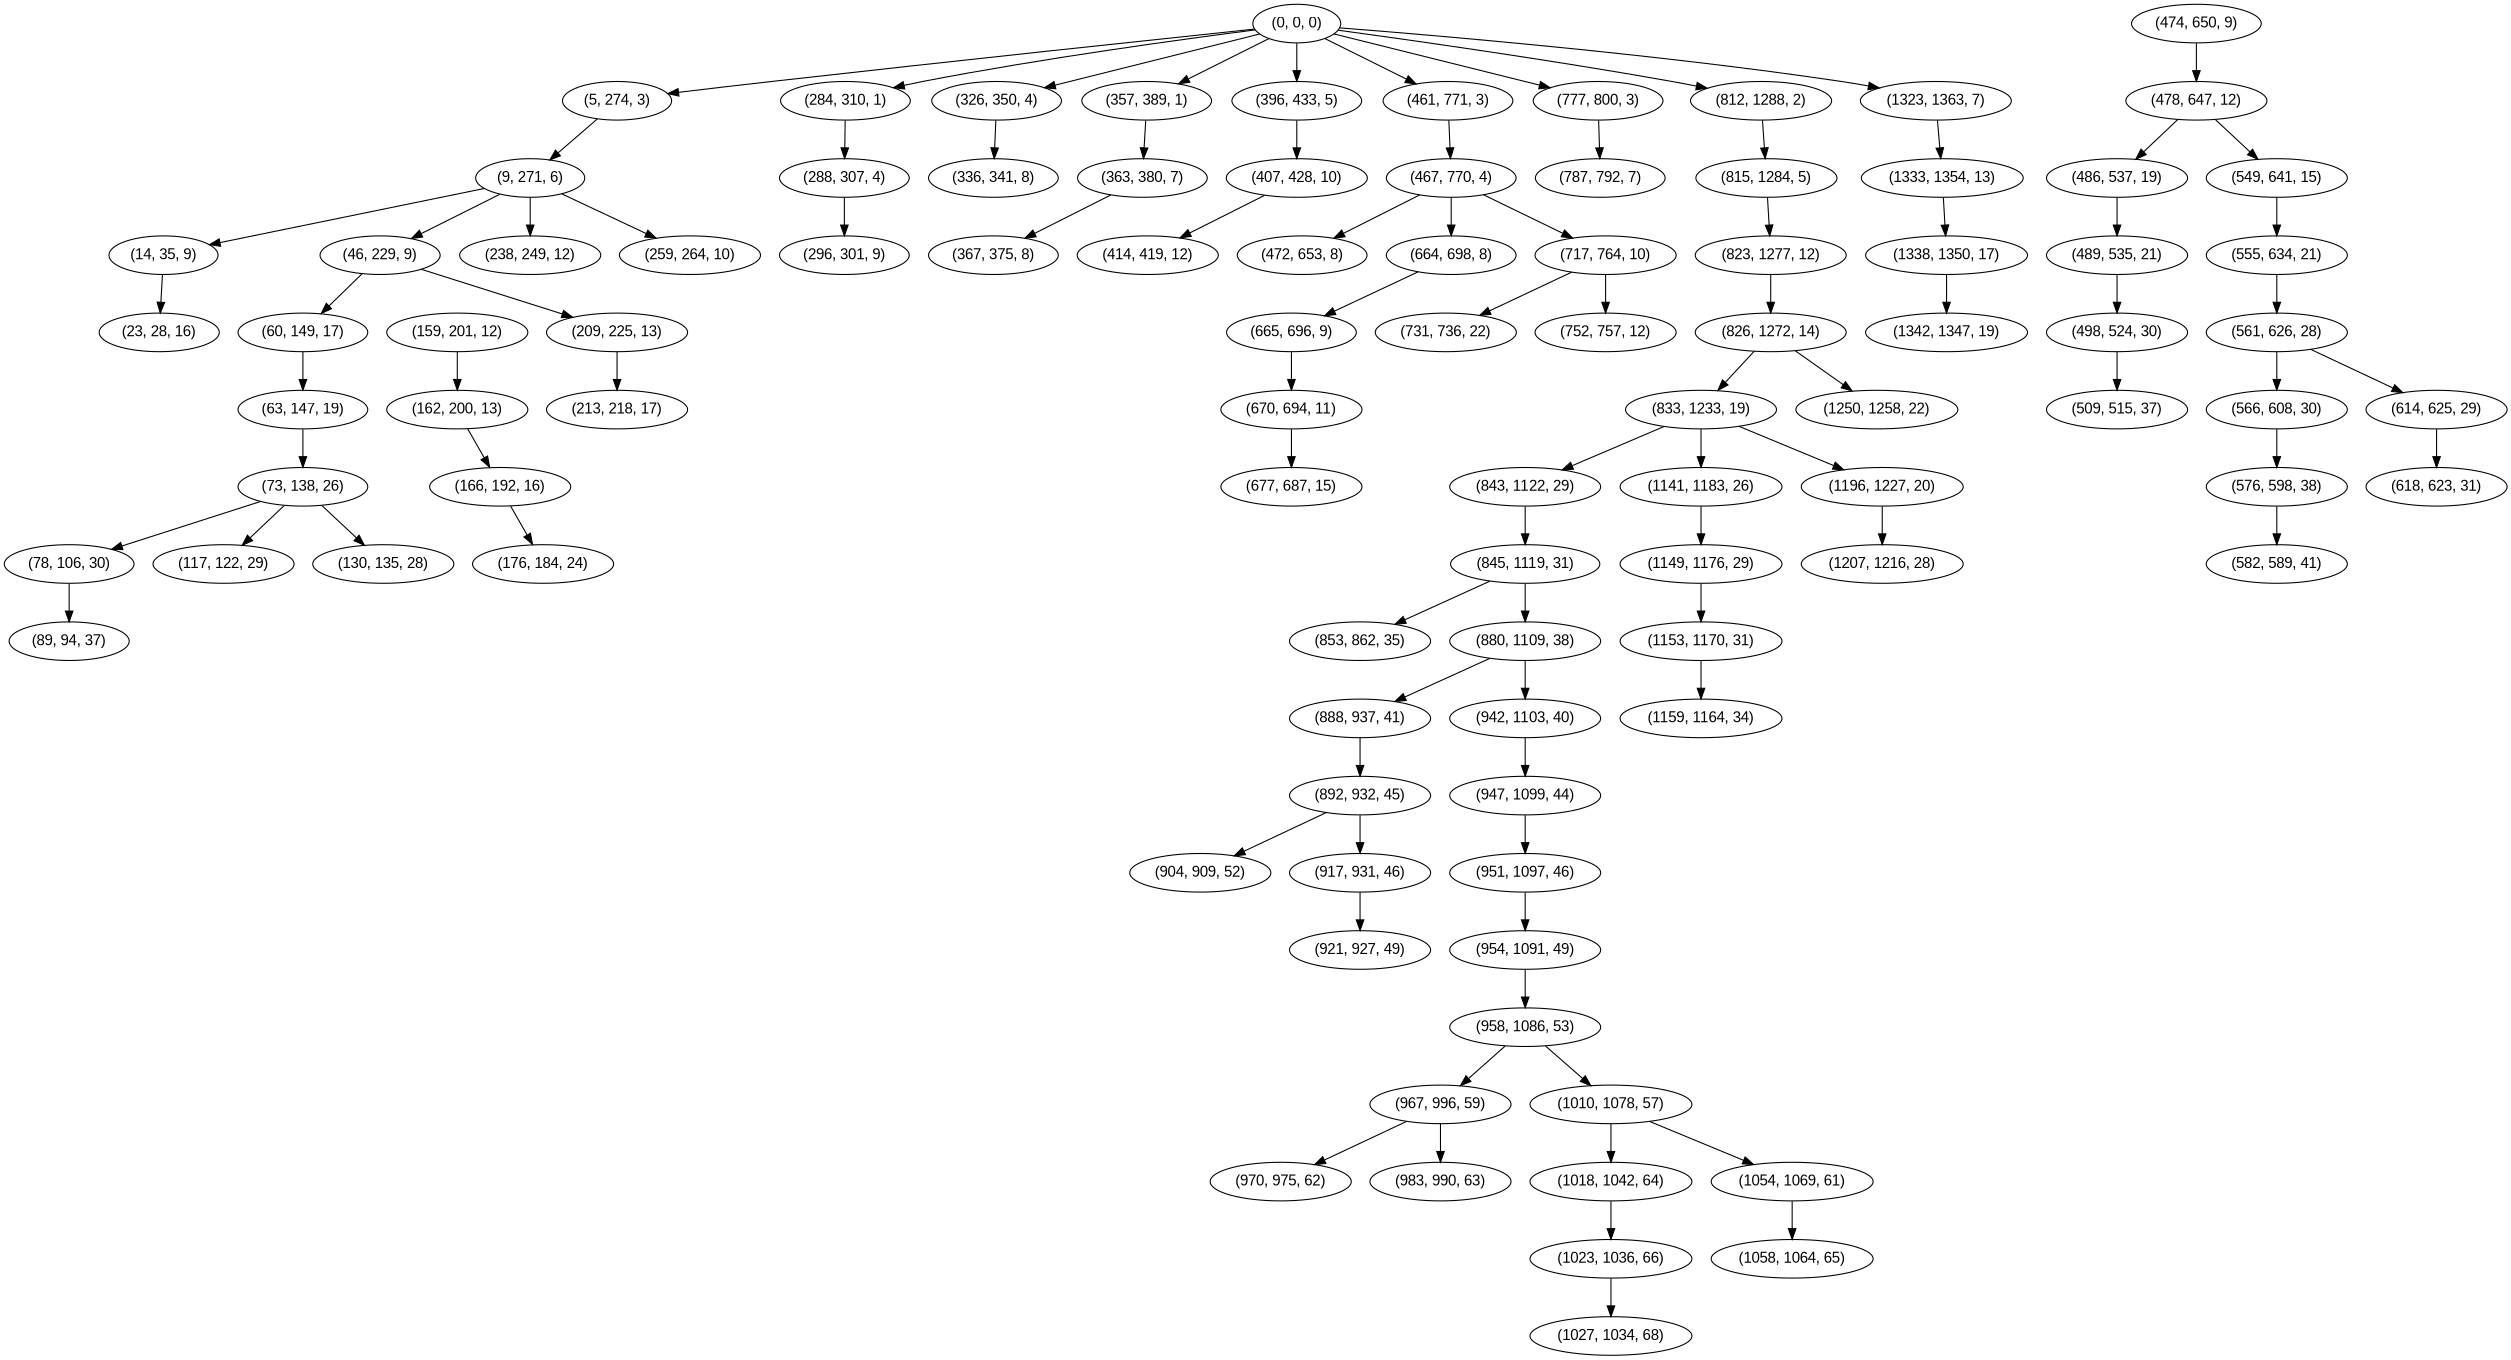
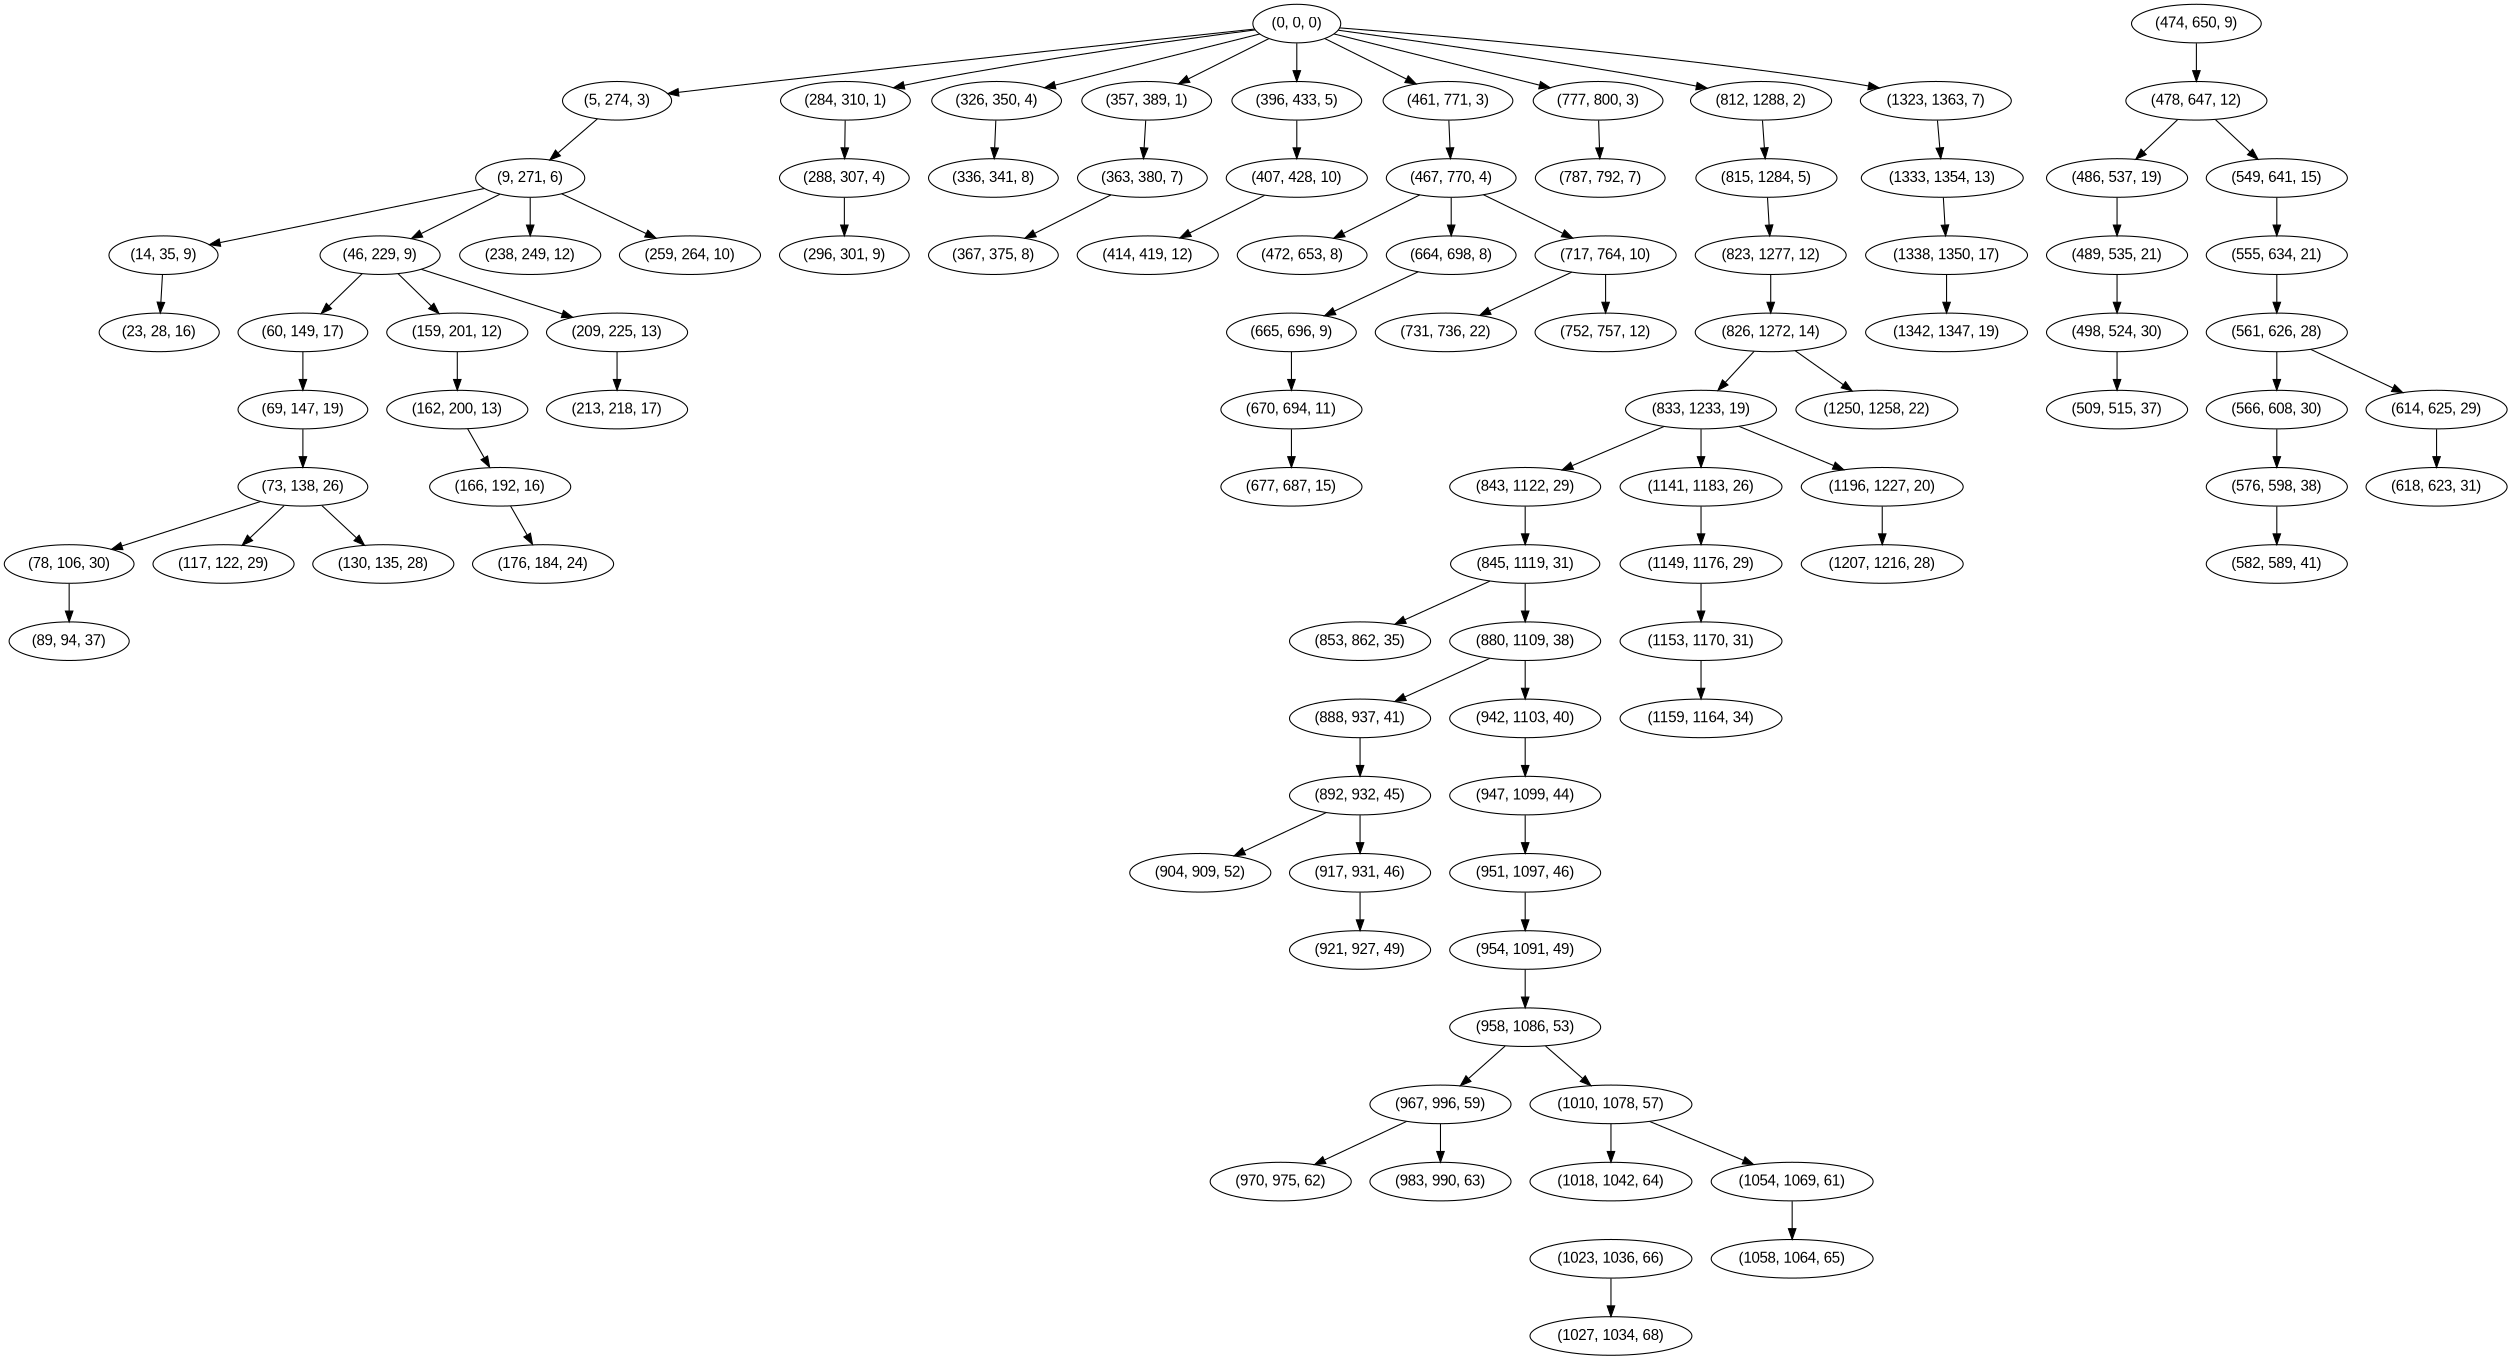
edge "(46, 229, 9)" -> "(159, 201, 12)": added
node "(63, 147, 19)": label "(63, 147, 19)" -> "(69, 147, 19)"
edge "(1018, 1042, 64)" -> "(1023, 1036, 66)": removed
